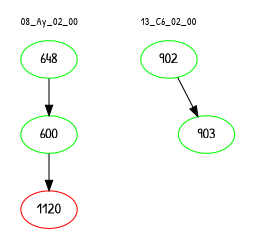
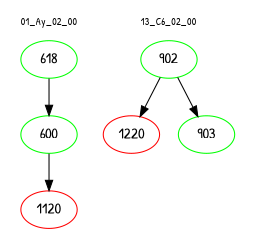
cluster "08_Ay_02_00": label "08_Ay_02_00" -> "01_Ay_02_00"
node "648": label "648" -> "618"
node "1220": added
